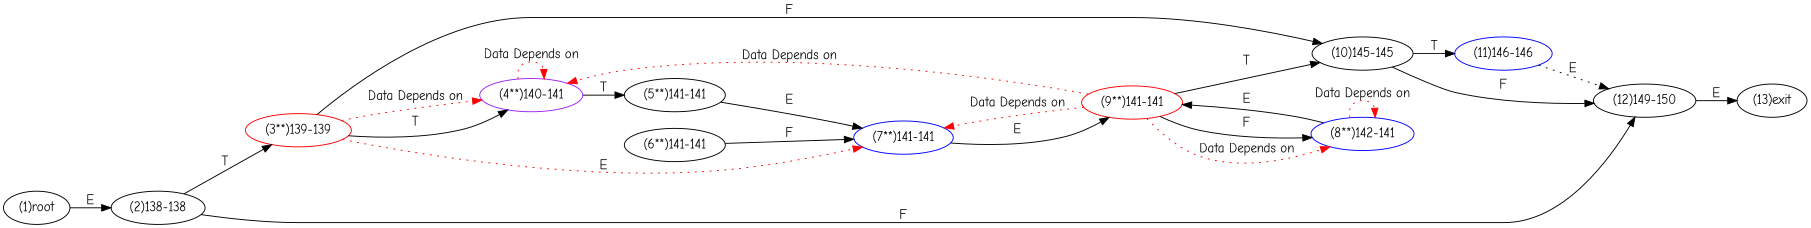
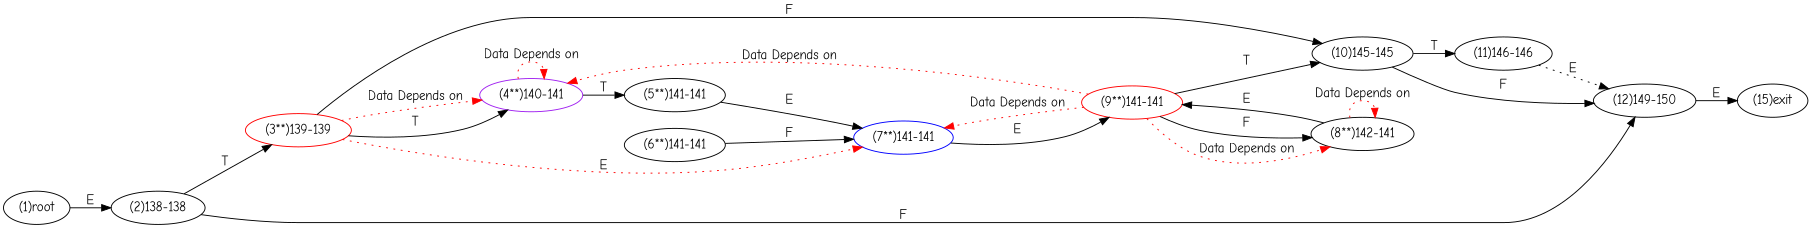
node "(11)146-146": color blue -> black
node "(13)exit": label "(13)exit" -> "(15)exit"
node "(8**)142-141": color blue -> black
